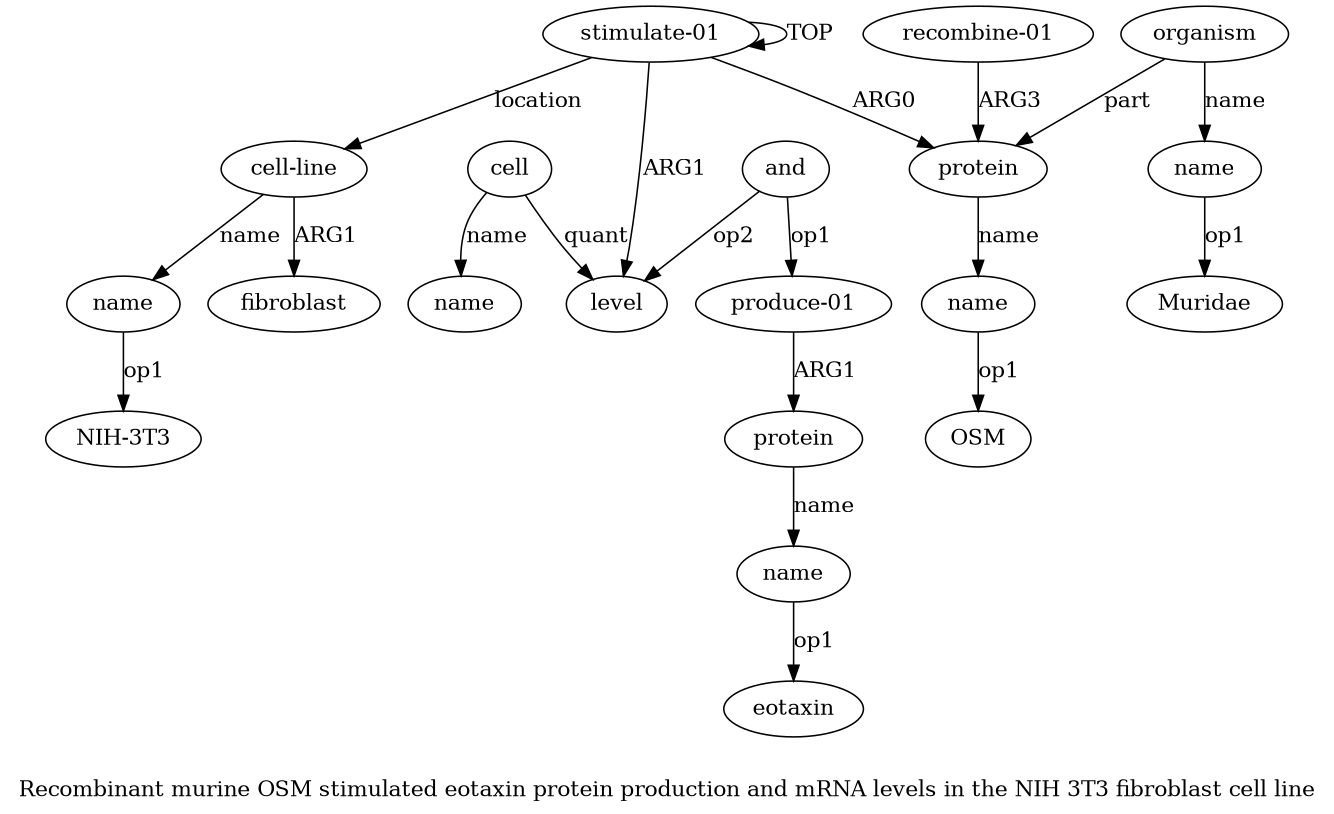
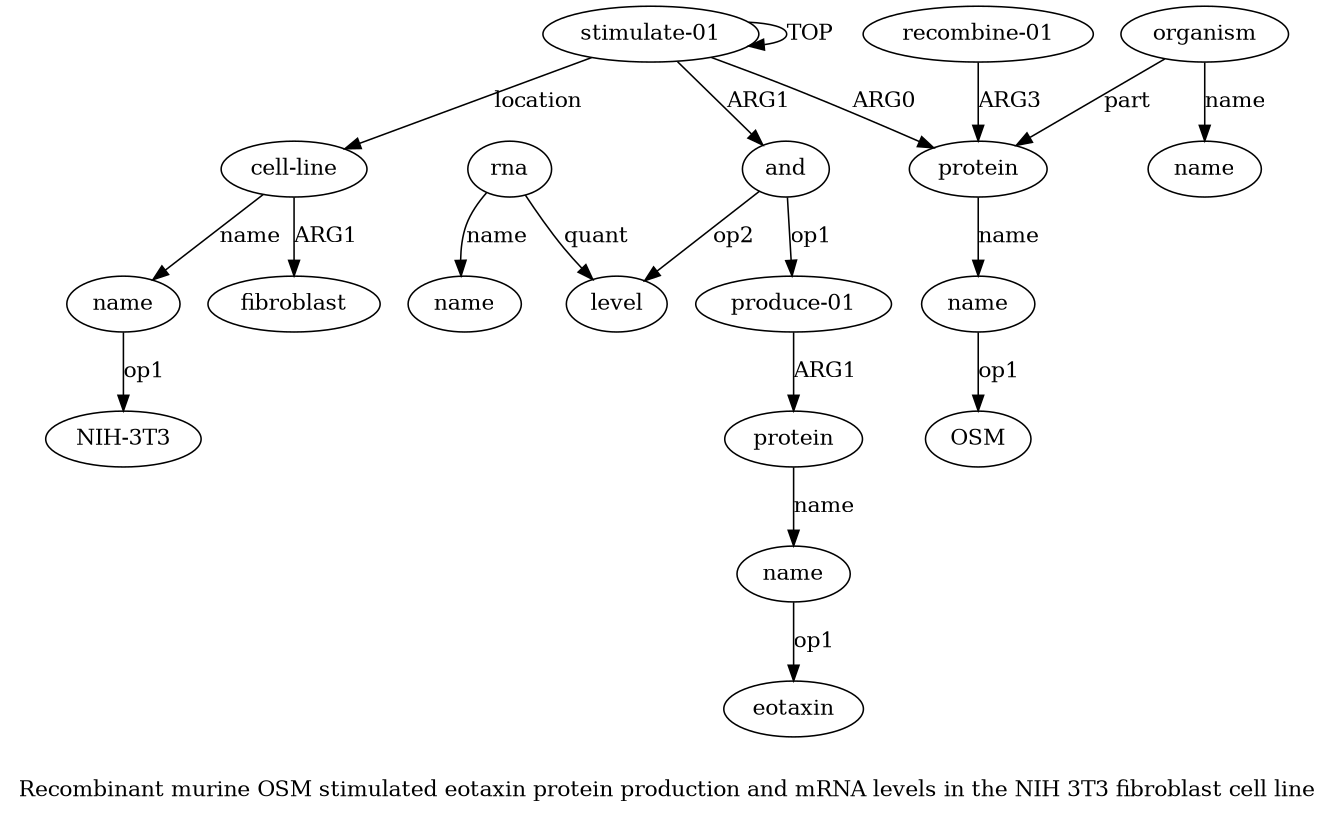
edge "stimulate-01" -> "level": now "stimulate-01" -> "and"
node "cell": label "cell" -> "rna"
node "Muridae": removed
